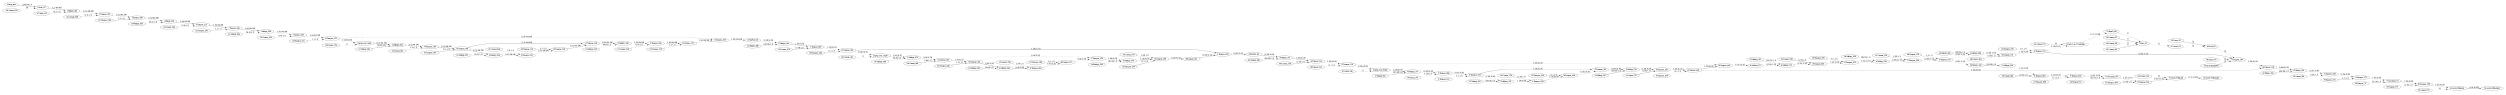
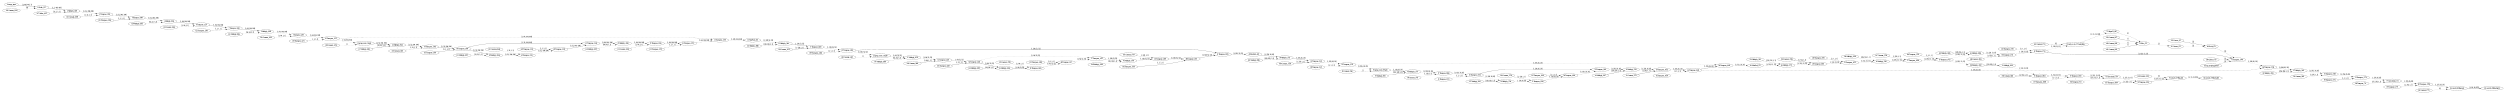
edge "102 Transpose_1503" -> "45 Transpose_1499": now "102 Transpose_1503" -> "48 Transpose_1505"
